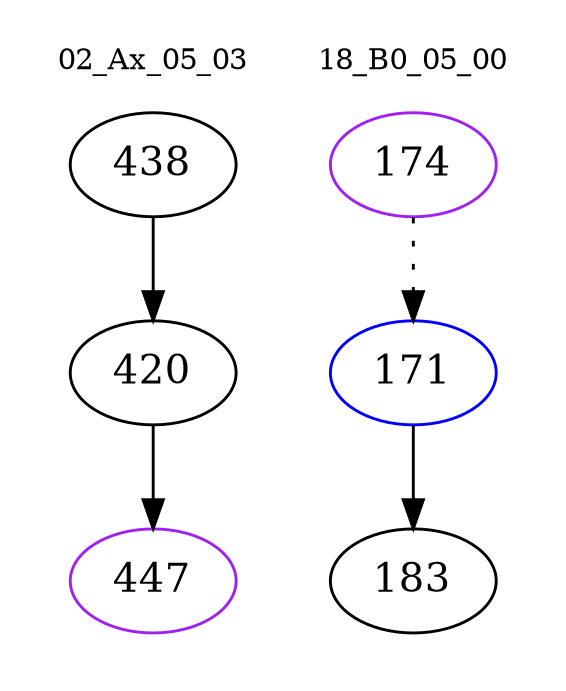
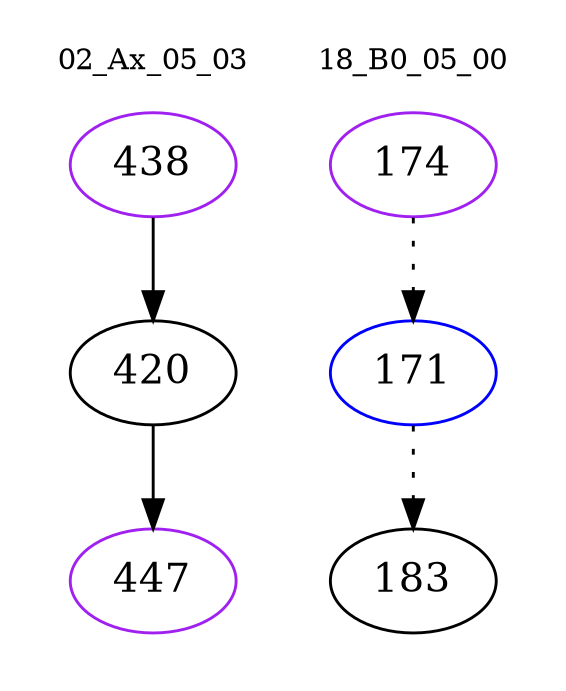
node "438": color black -> purple
edge "171" -> "183": style solid -> dotted
